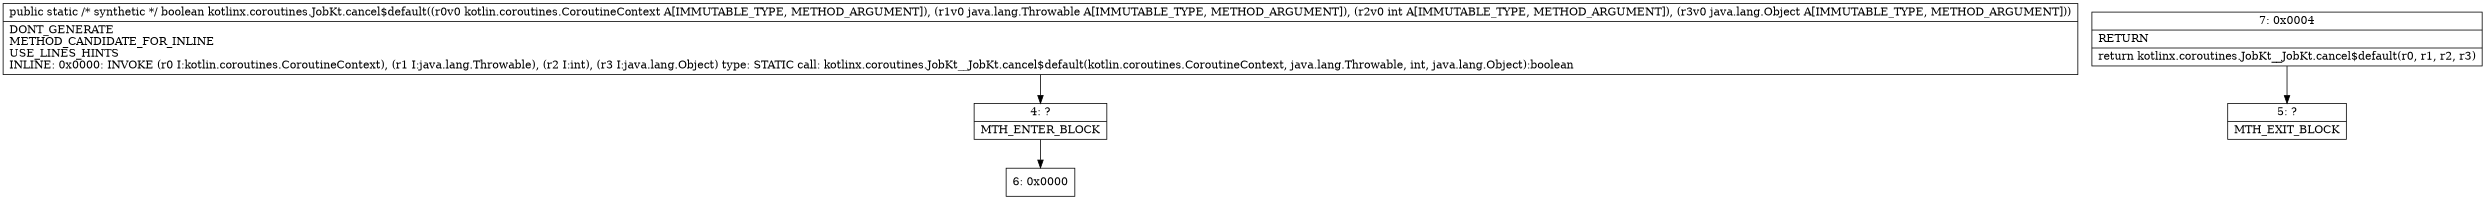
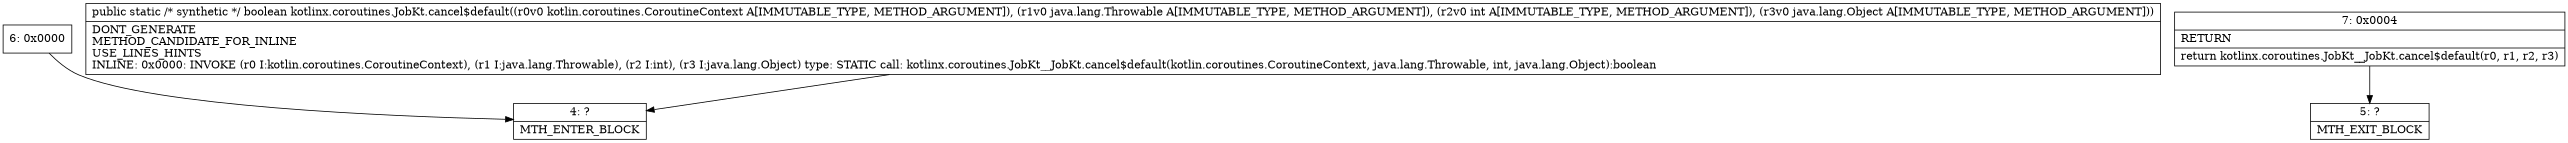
edge "4: ?" -> "6: 0x0000": reversed
